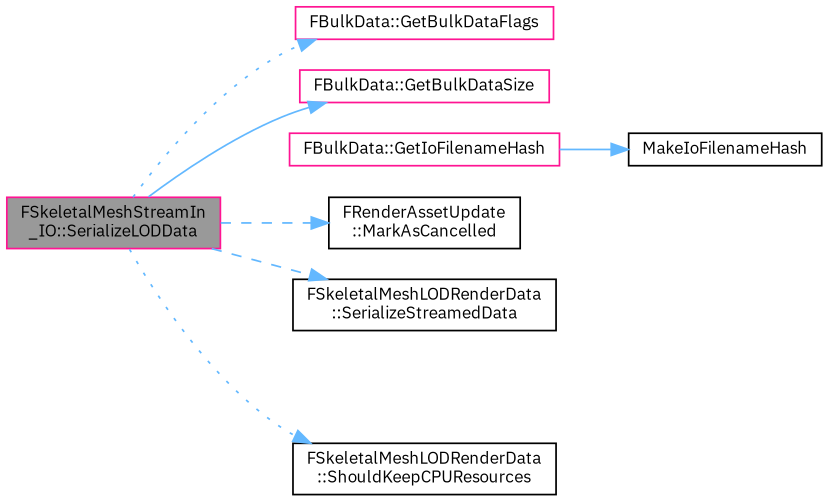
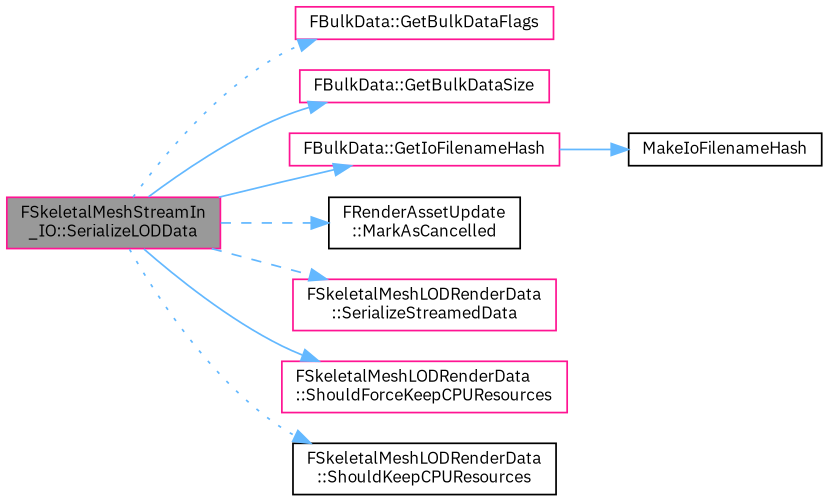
edge "FSkeletalMeshStreamIn _IO::SerializeLODData" -> "FBulkData::GetIoFilenameHash": added
node "FSkeletalMeshLODRenderData ::SerializeStreamedData": color black -> deeppink
node "FSkeletalMeshLODRenderData ::ShouldForceKeepCPUResources": added
